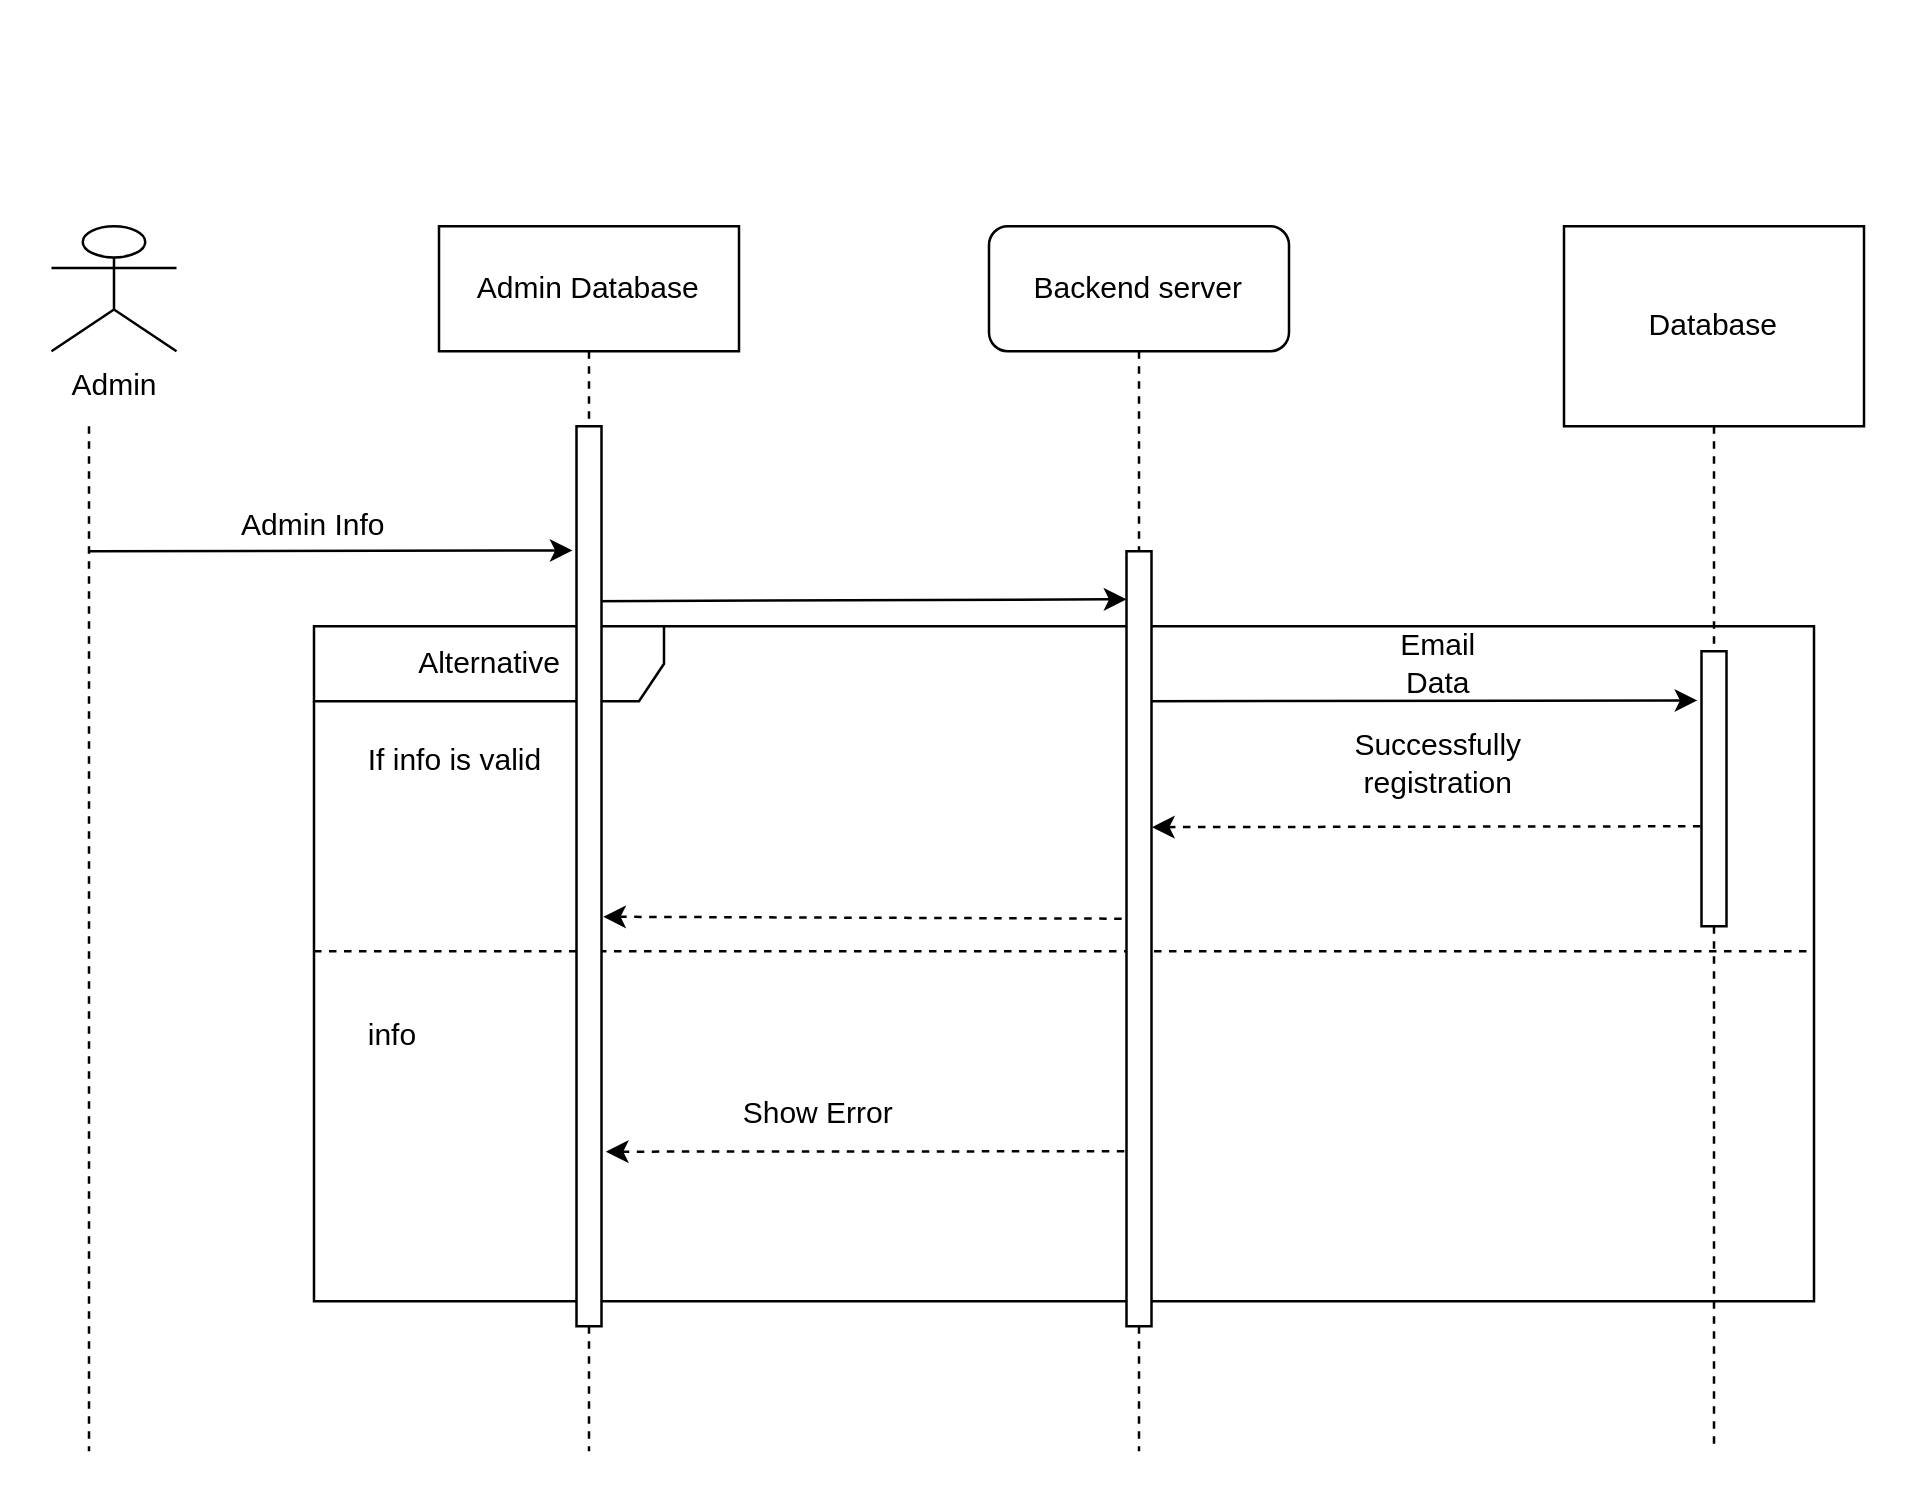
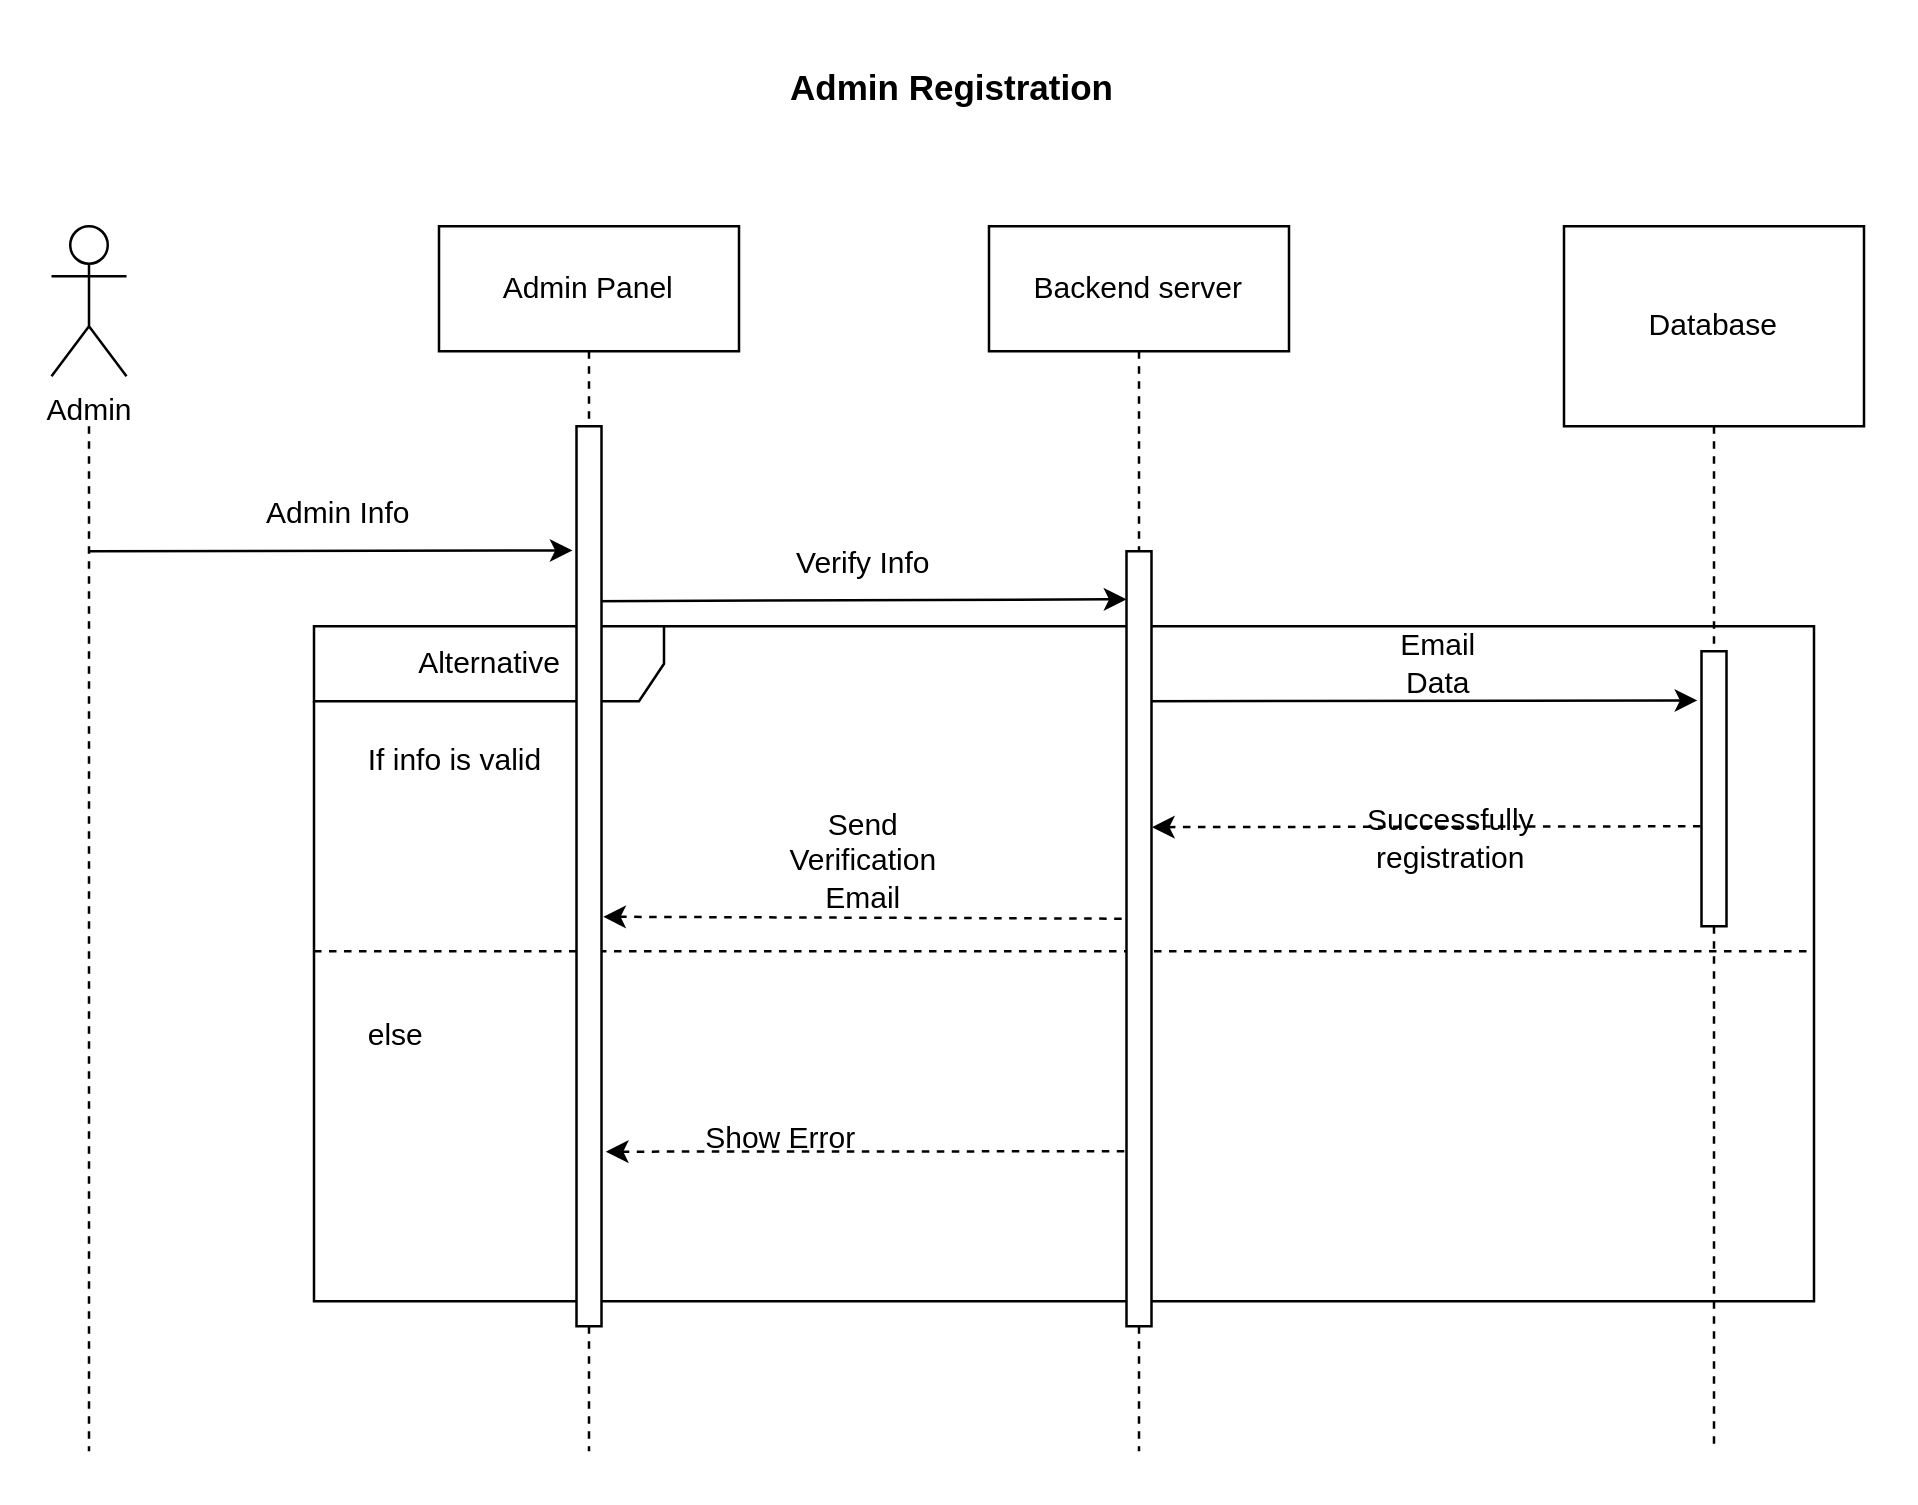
node "Admin Registration": added
node "Admin": size 125x125 -> 75x150
node "Admin Database": label "Admin Database" -> "Admin Panel"
node "Backend server": shape rounded rectangle -> rectangle
node "Admin Info": moved (314, 526) -> (339, 514)
node "Verify Info": added
node "Successfully registration": moved (1439, 764) -> (1451, 839)
node "Send Verification Email": added
node "info": label "info" -> "else"
node "Show Error": moved (820, 1114) -> (782, 1139)
